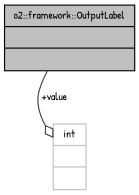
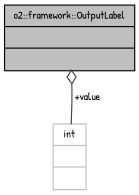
edge "o2::framework::OutputLabel" -> "int": reversed
